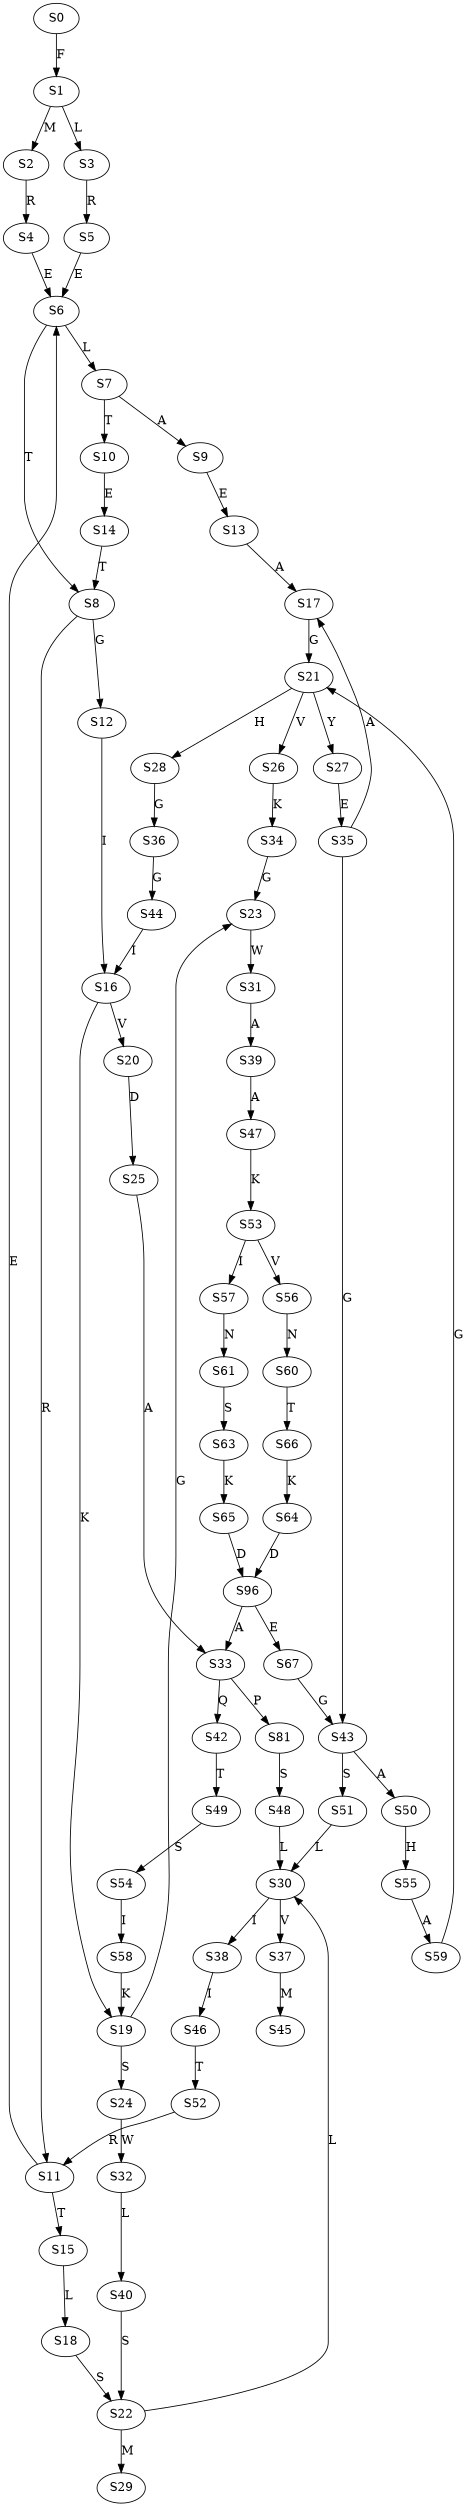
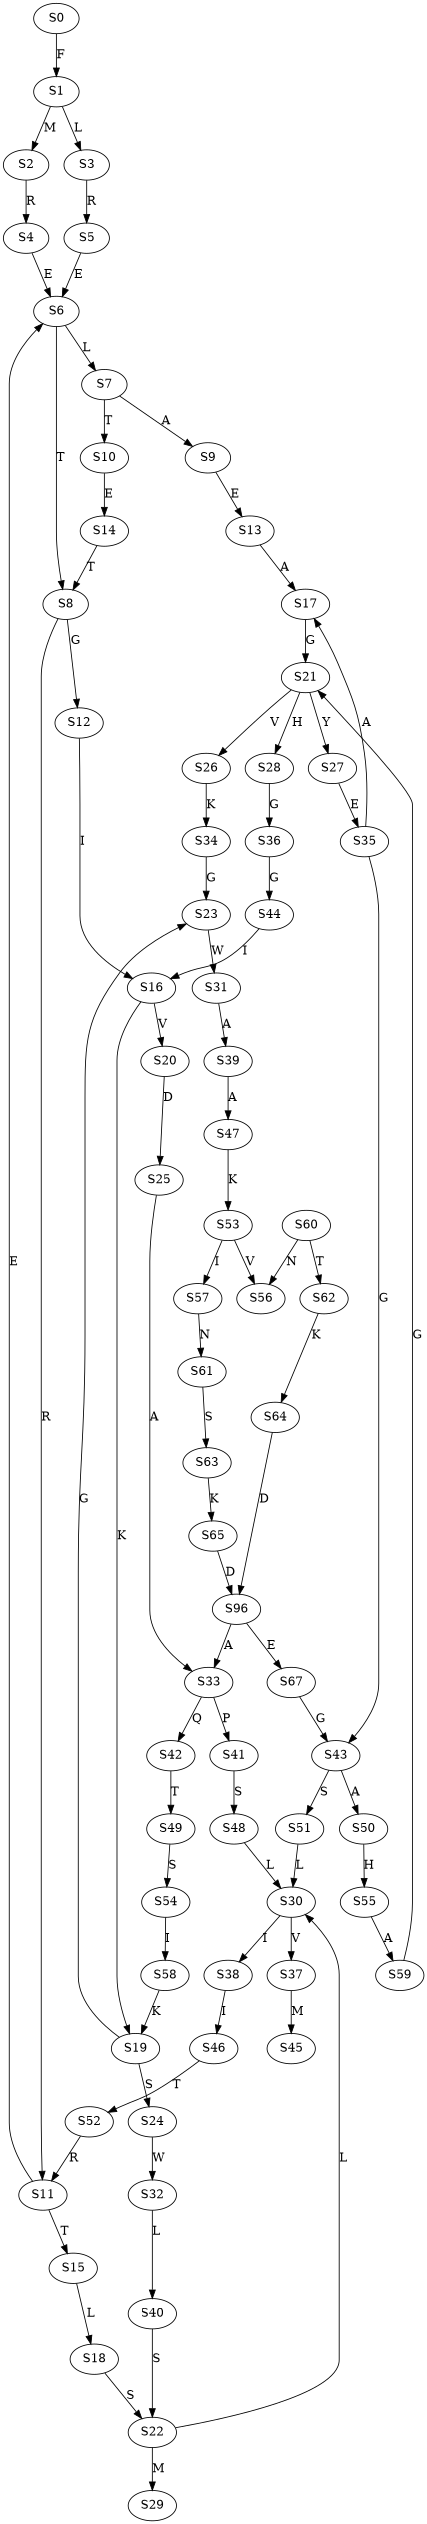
edge "S56" -> "S60": reversed
node "S66": label "S66" -> "S62"
node "S81": label "S81" -> "S41"
